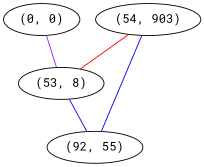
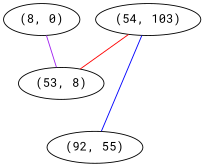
node "(0, 0)": label "(0, 0)" -> "(8, 0)"
node "(54, 903)": label "(54, 903)" -> "(54, 103)"
edge "(53, 8)" -- "(92, 55)": removed
